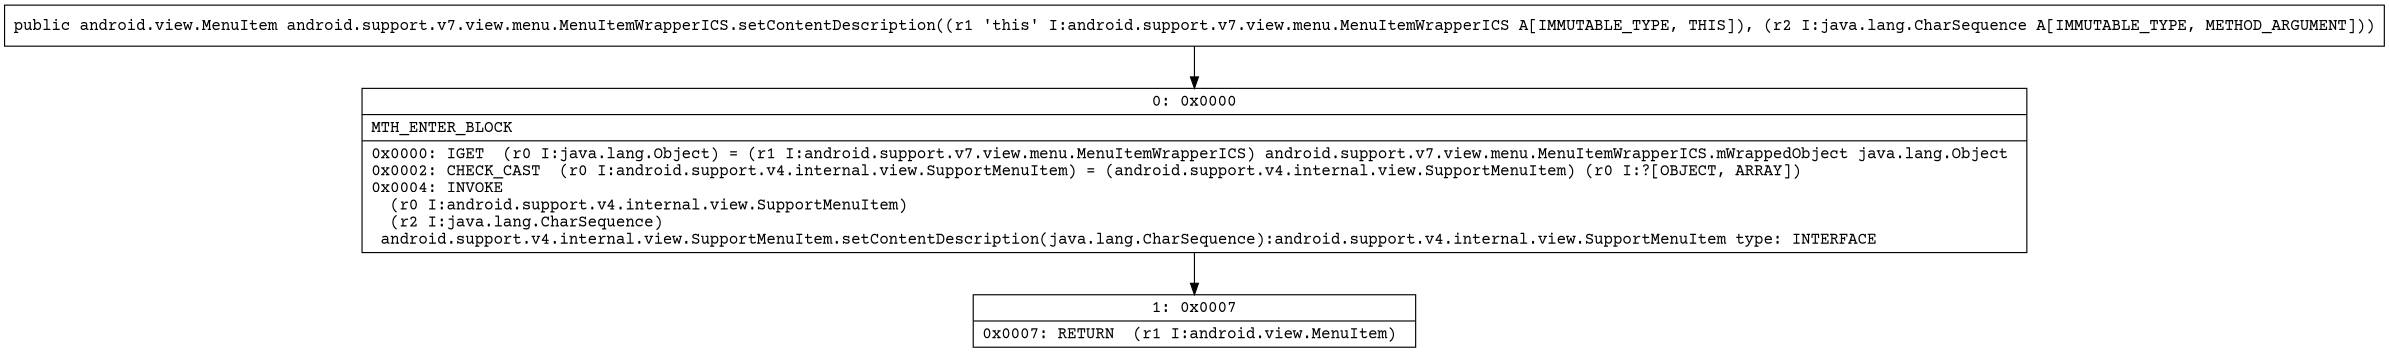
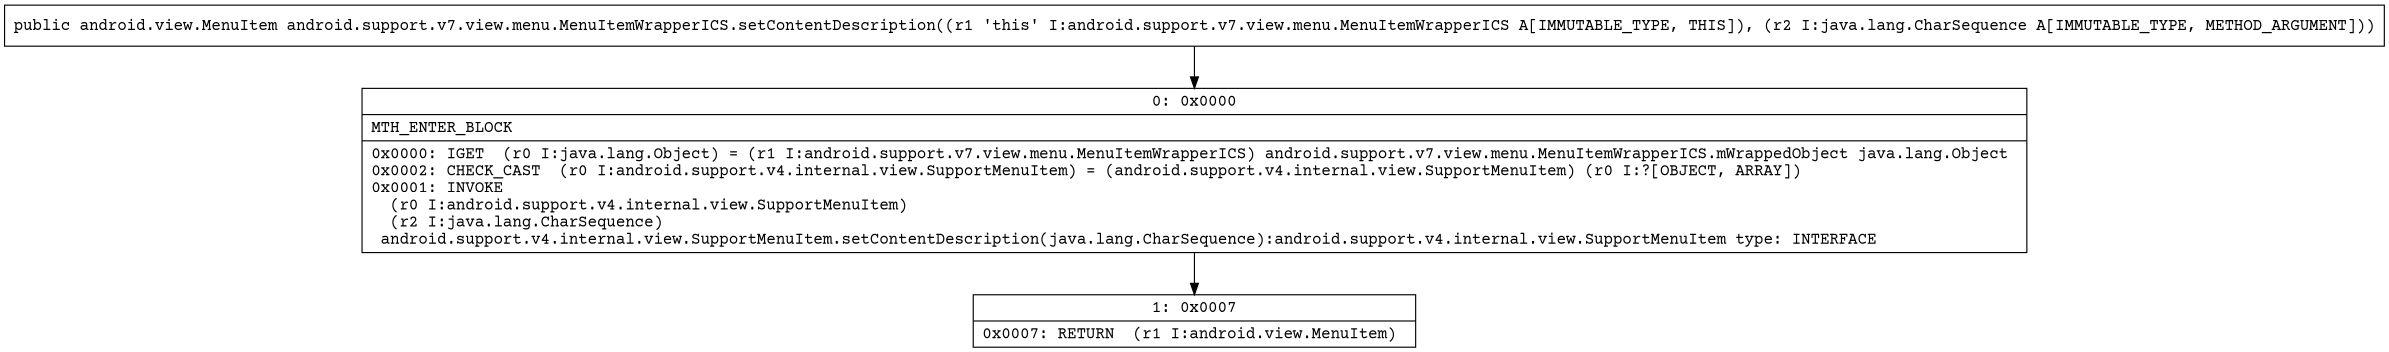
node "0: 0x0000": text "0x0004: INVOKE" -> "0x0001: INVOKE"
